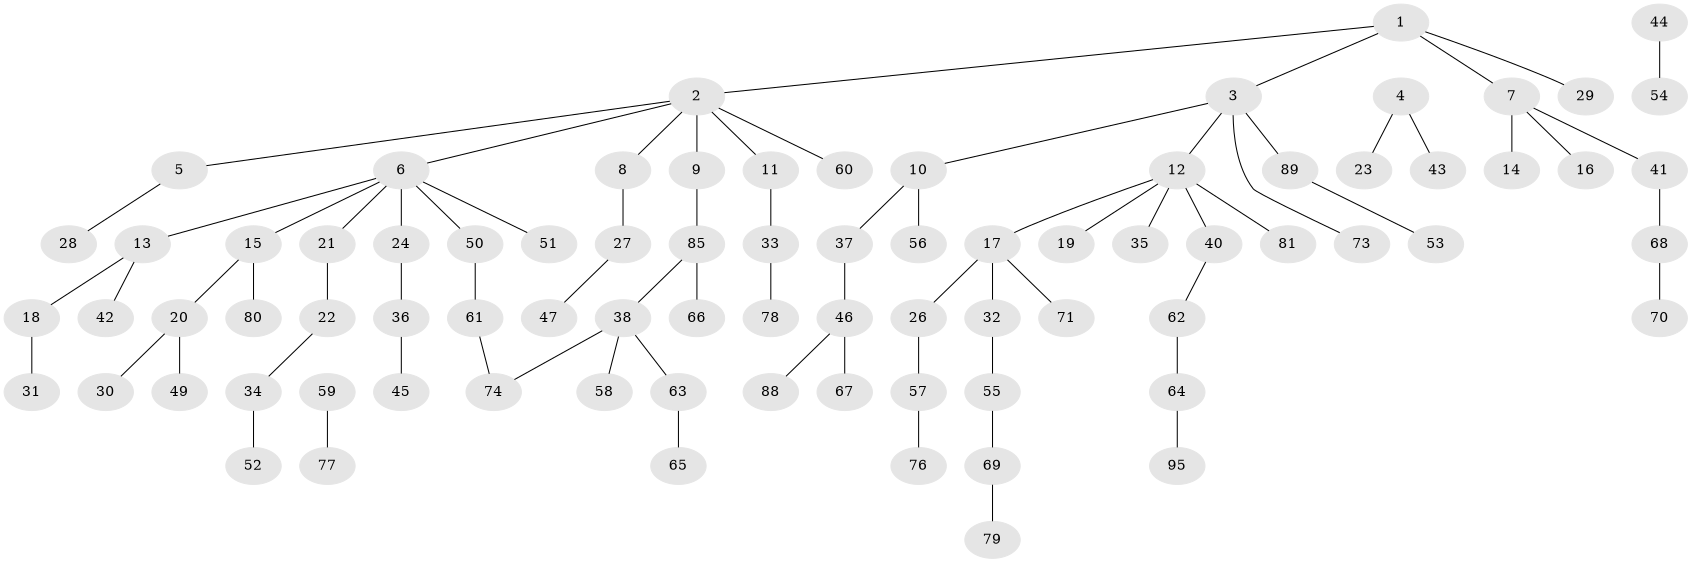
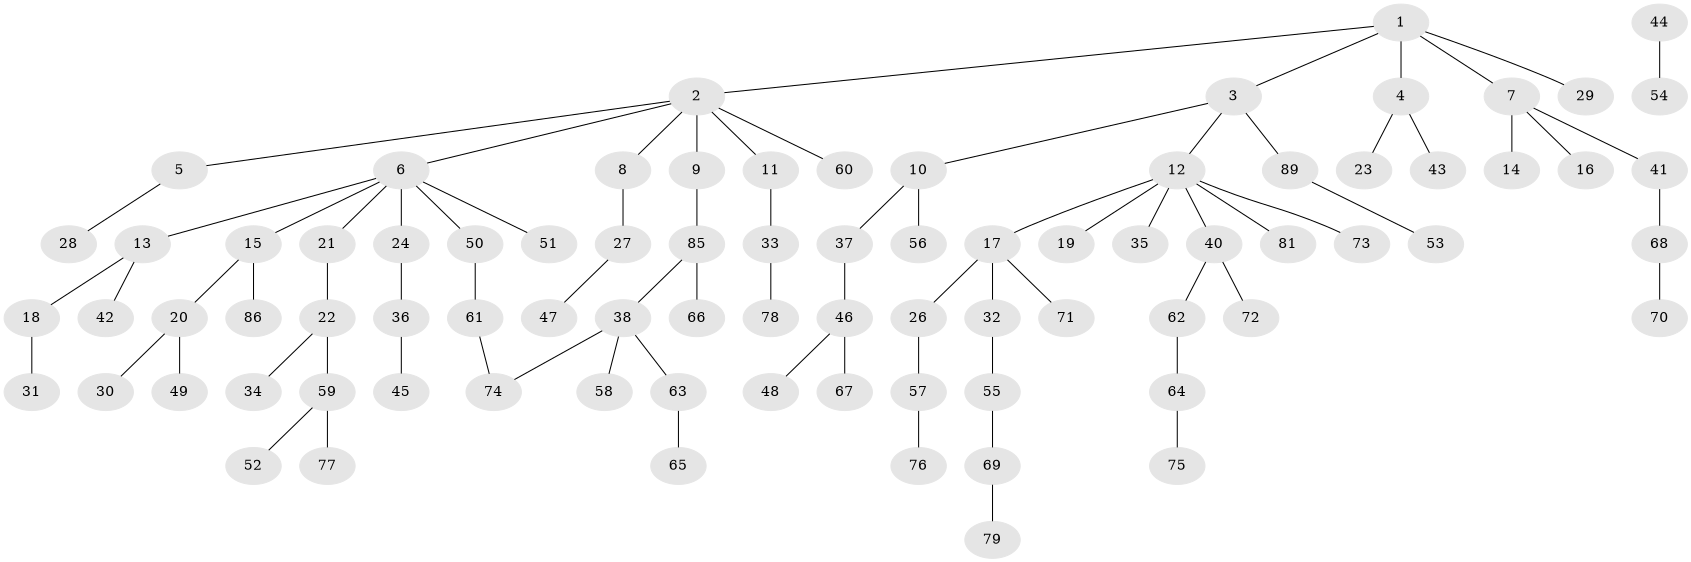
edge "1" -- "4": added
edge "3" -- "73": now "12" -- "73"
node "80": label "80" -> "86"
node "72": added
edge "22" -- "59": added
node "88": label "88" -> "48"
edge "34" -- "52": now "59" -- "52"
node "95": label "95" -> "75"
